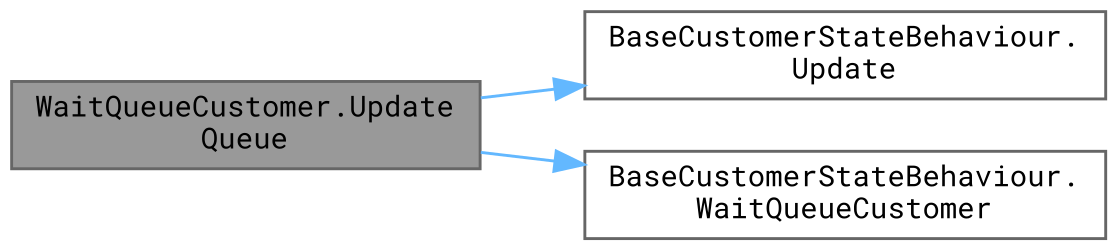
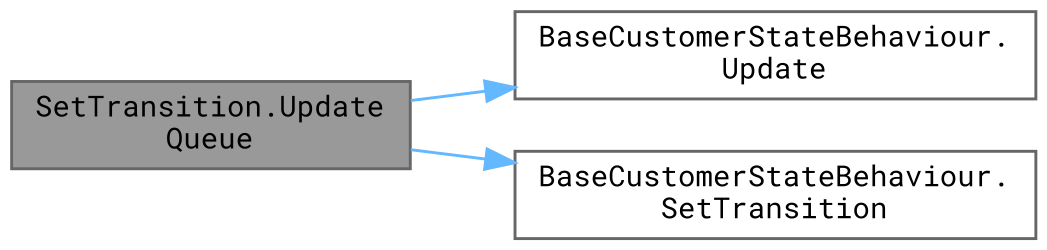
node "WaitQueueCustomer.Update Queue": label "WaitQueueCustomer.Update Queue" -> "SetTransition.Update Queue"
node "BaseCustomerStateBehaviour. WaitQueueCustomer": label "BaseCustomerStateBehaviour. WaitQueueCustomer" -> "BaseCustomerStateBehaviour. SetTransition"
